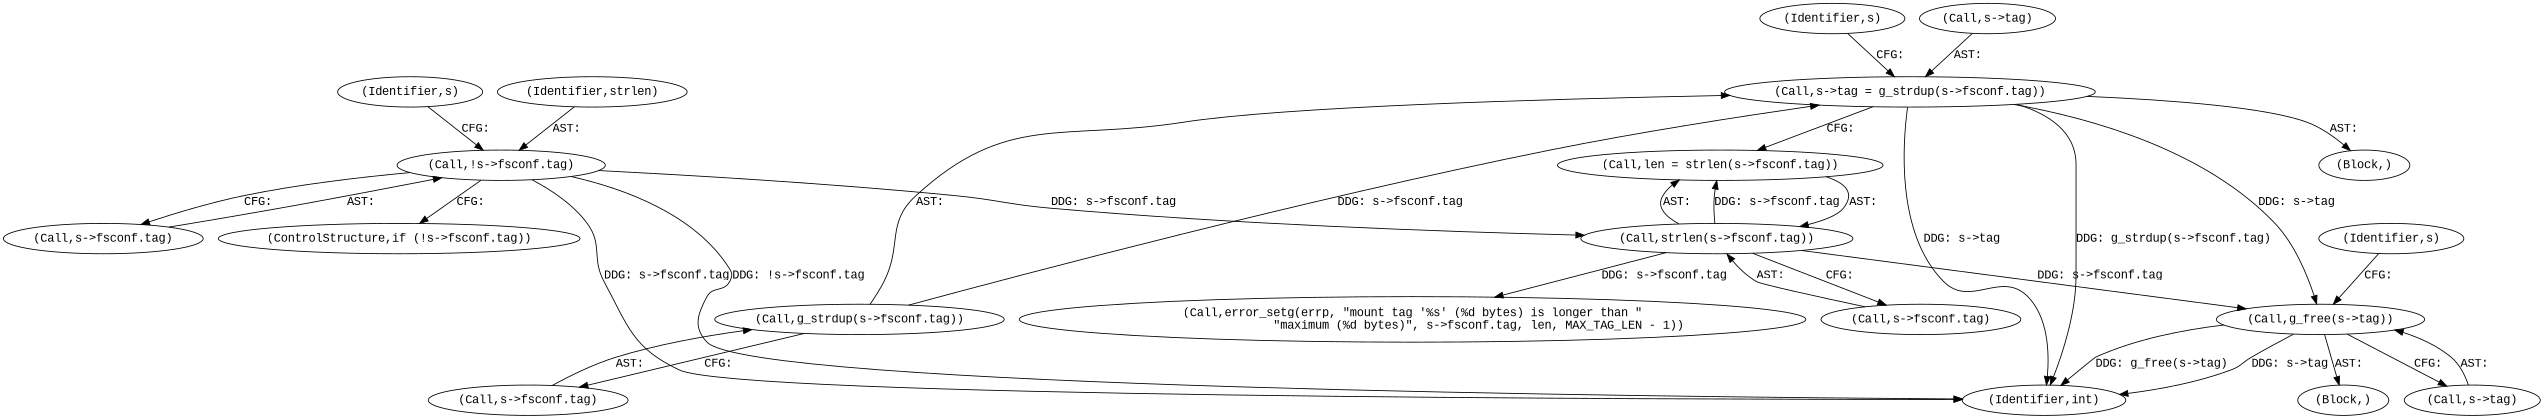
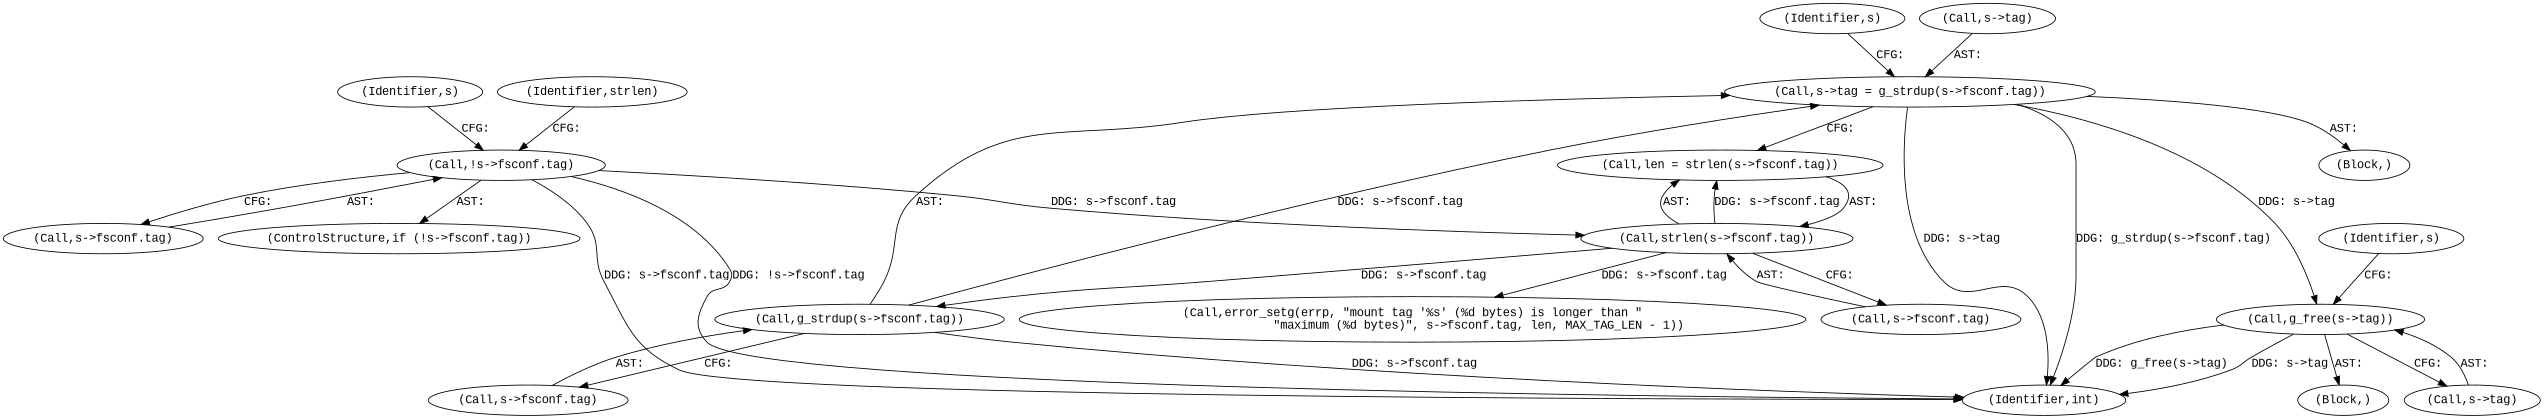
edge "(Identifier,strlen)" -> "(Call,!s->fsconf.tag)": label "AST: " -> "CFG: "
edge "(Call,!s->fsconf.tag)" -> "(ControlStructure,if (!s->fsconf.tag))": label "CFG: " -> "AST: "
edge "(Call,strlen(s->fsconf.tag))" -> "(Call,g_free(s->tag))": now "(Call,strlen(s->fsconf.tag))" -> "(Call,g_strdup(s->fsconf.tag))"
edge "(Call,g_strdup(s->fsconf.tag))" -> "(Identifier,int)": added, label "DDG: s->fsconf.tag"
